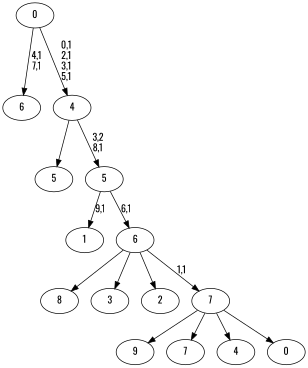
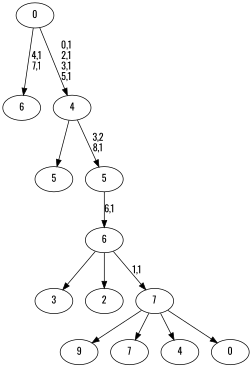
node "1": removed
node "8": removed
